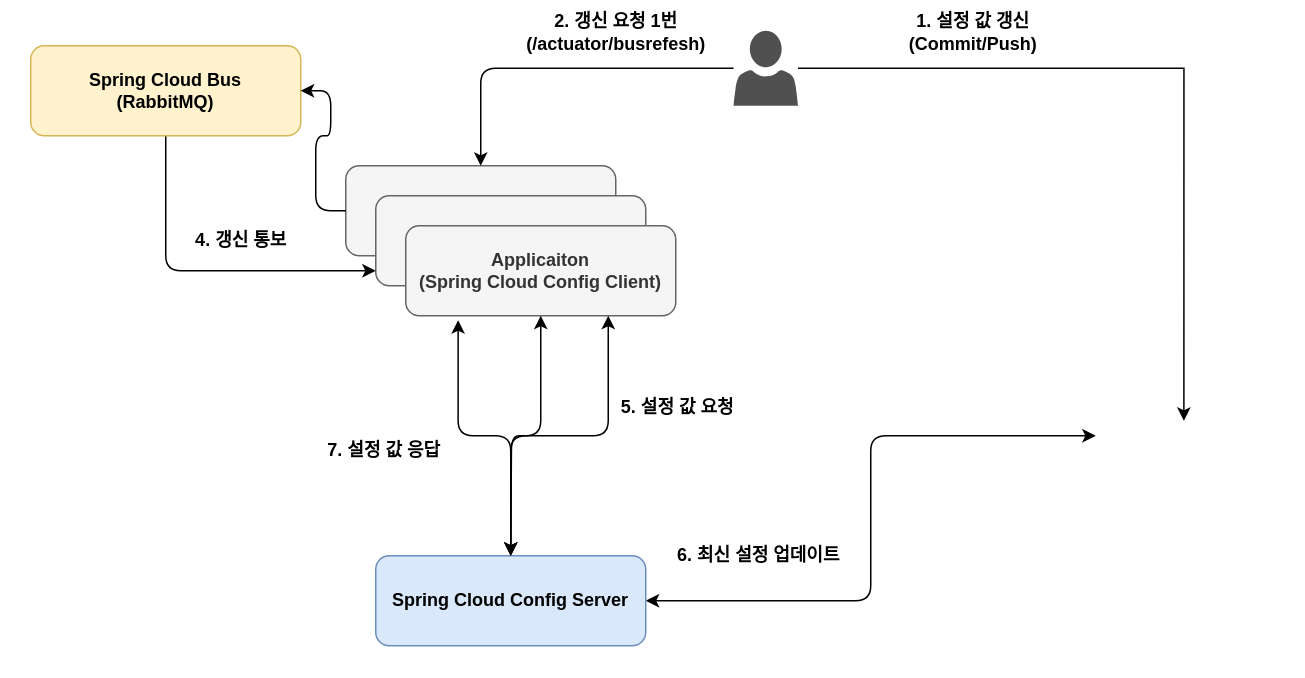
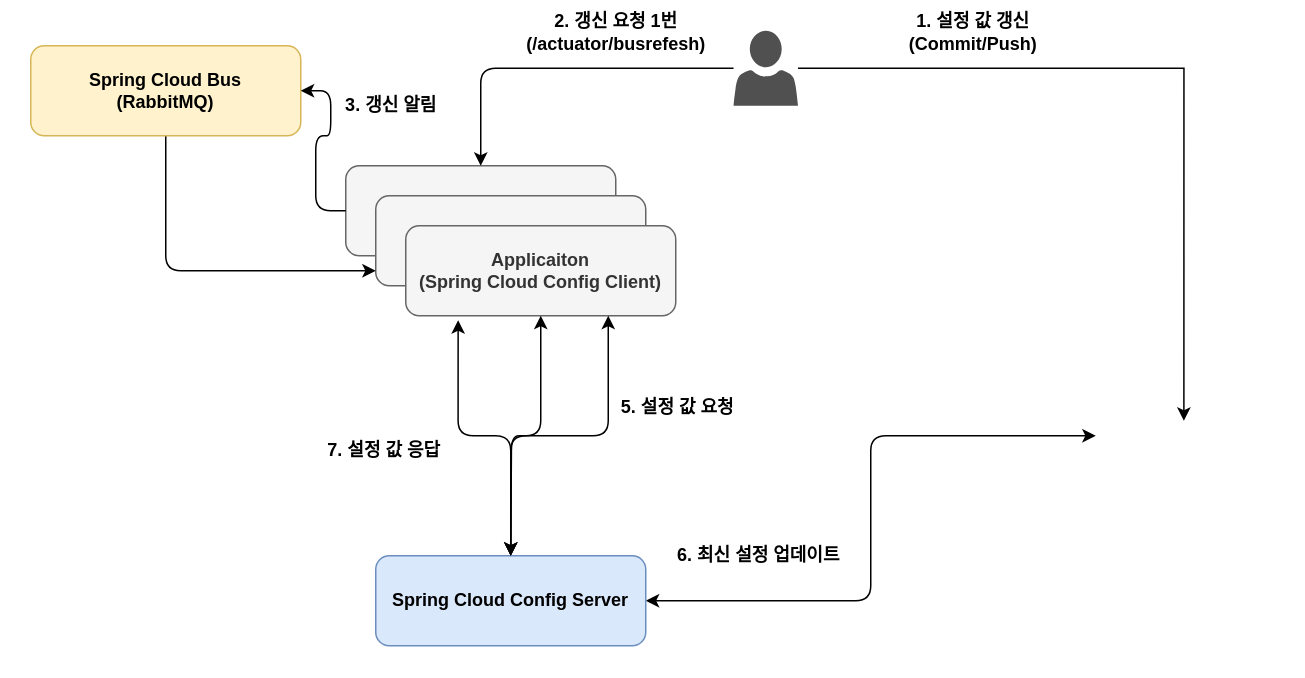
node "3. 갱신 알림": added
node "4. 갱신 통보": removed
